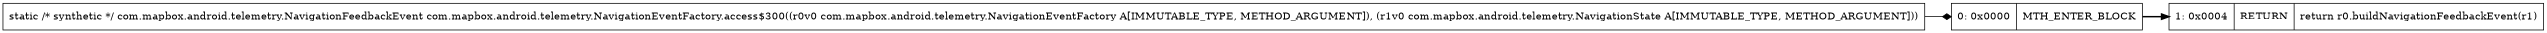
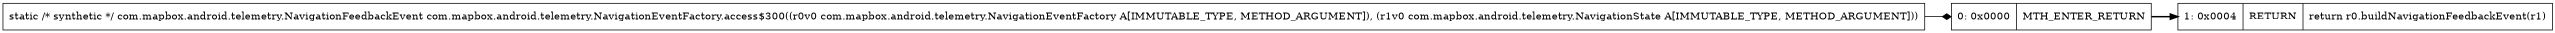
node "0: 0x0000": text "MTH_ENTER_BLOCK" -> "MTH_ENTER_RETURN"
